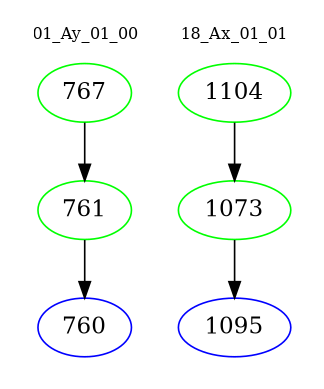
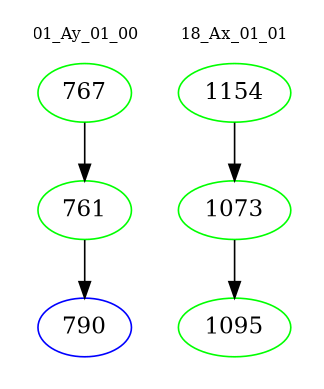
node "1104": label "1104" -> "1154"
node "760": label "760" -> "790"
node "1095": color blue -> green
